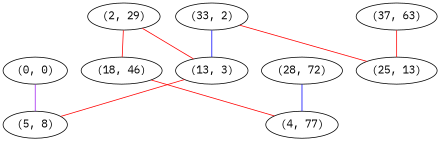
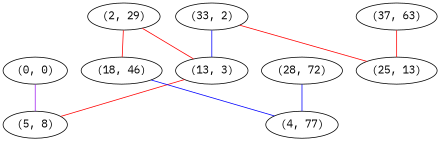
edge "(18, 46)" -- "(4, 77)": color red -> blue
